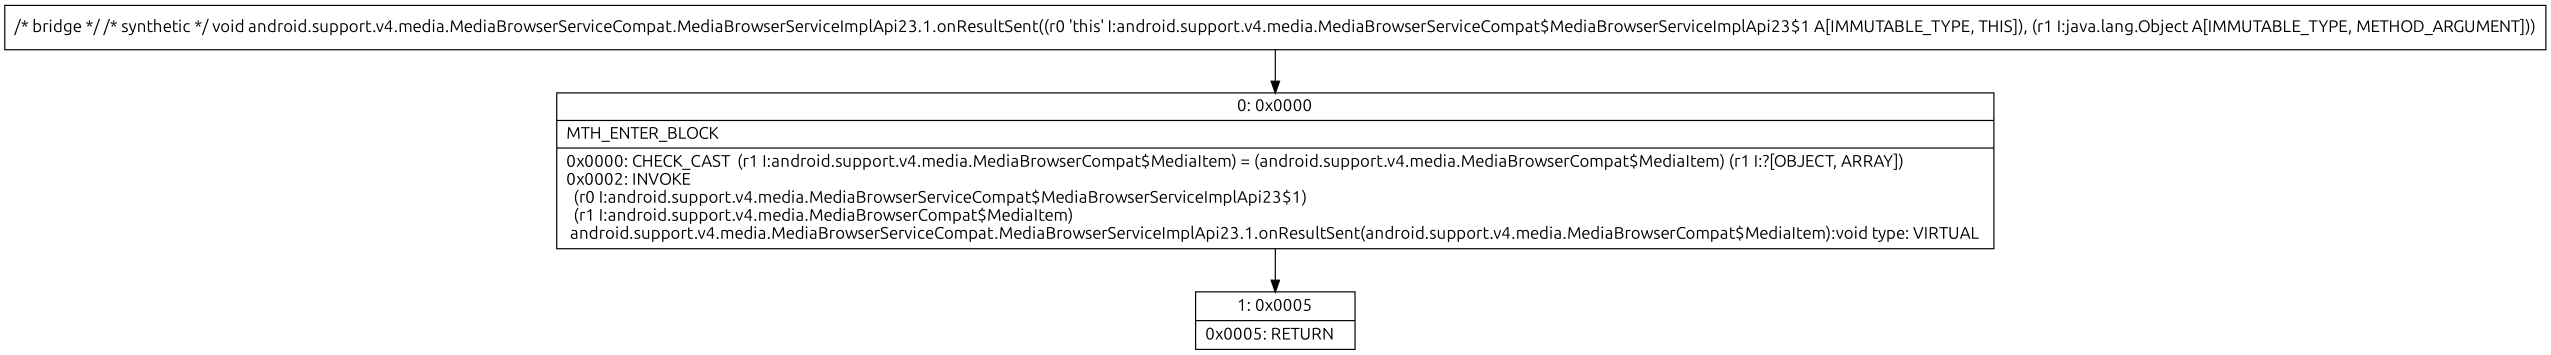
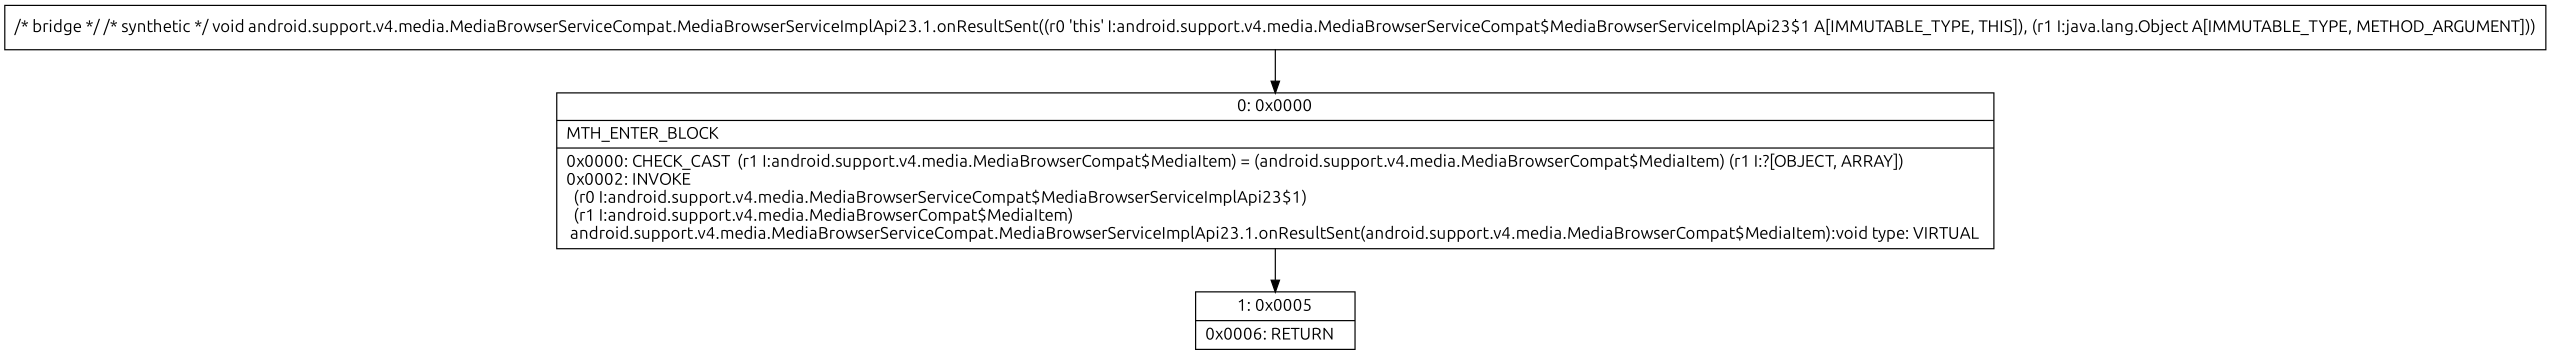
node "1: 0x0005": text "0x0005: RETURN" -> "0x0006: RETURN"
